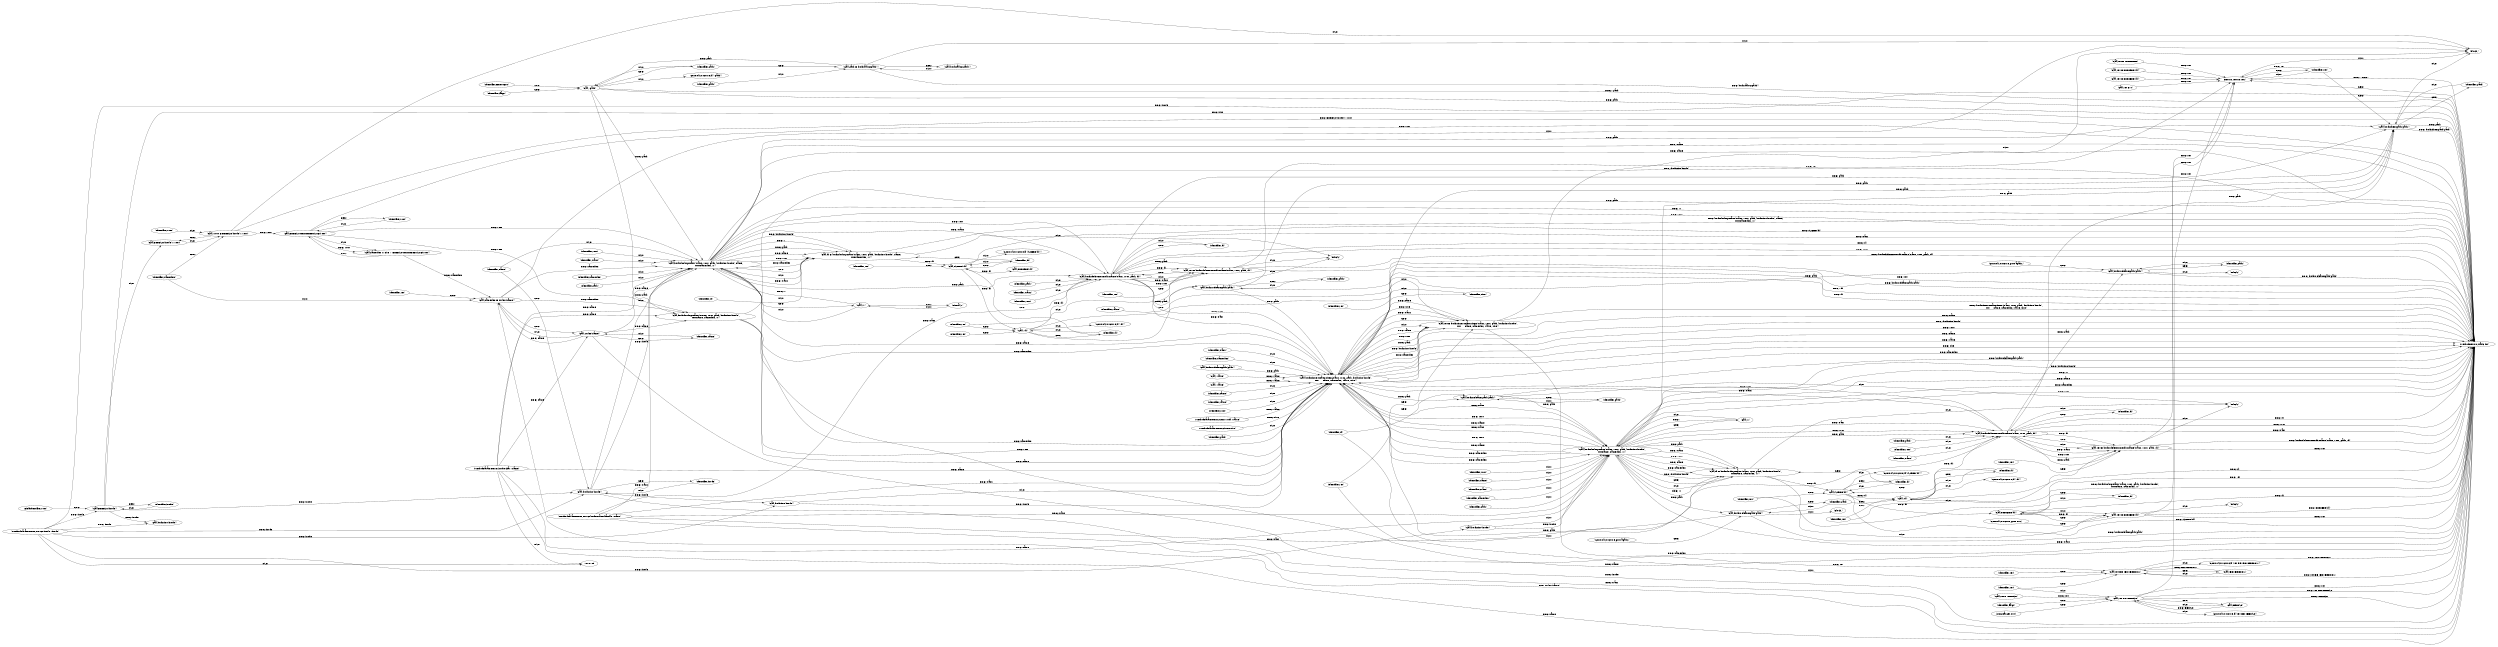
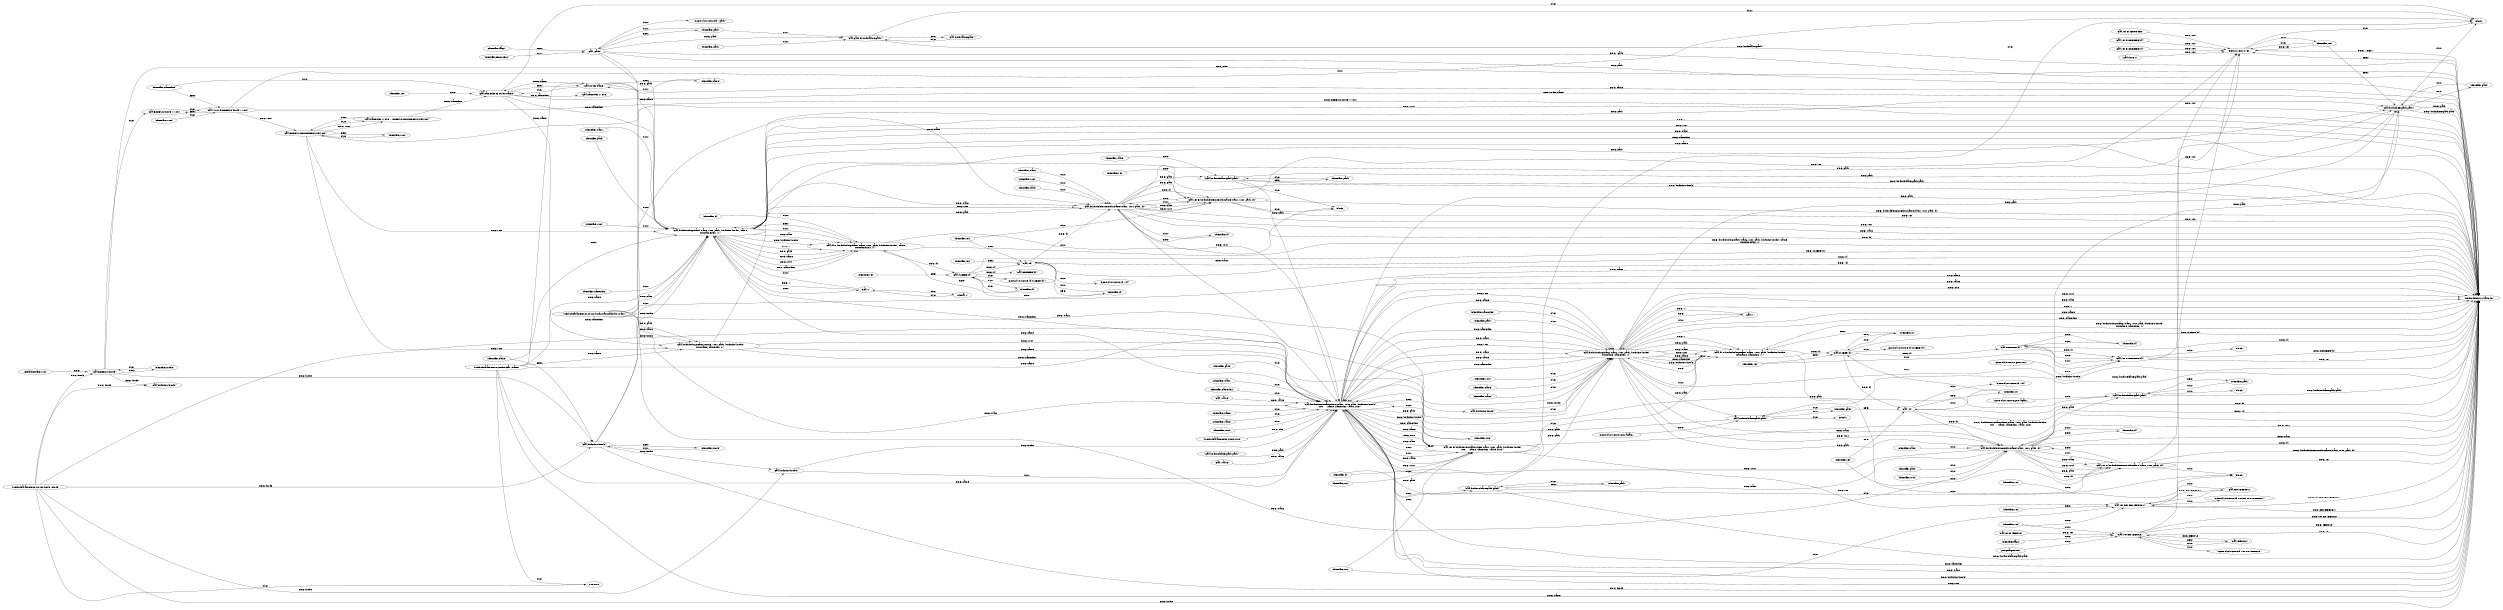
edge "(Call,path = btrfs_alloc_path())" -> "(Call,!path)": reversed
node "(Call,name_len + size)": added
node "(MethodParameterIn,const void *value)": removed
